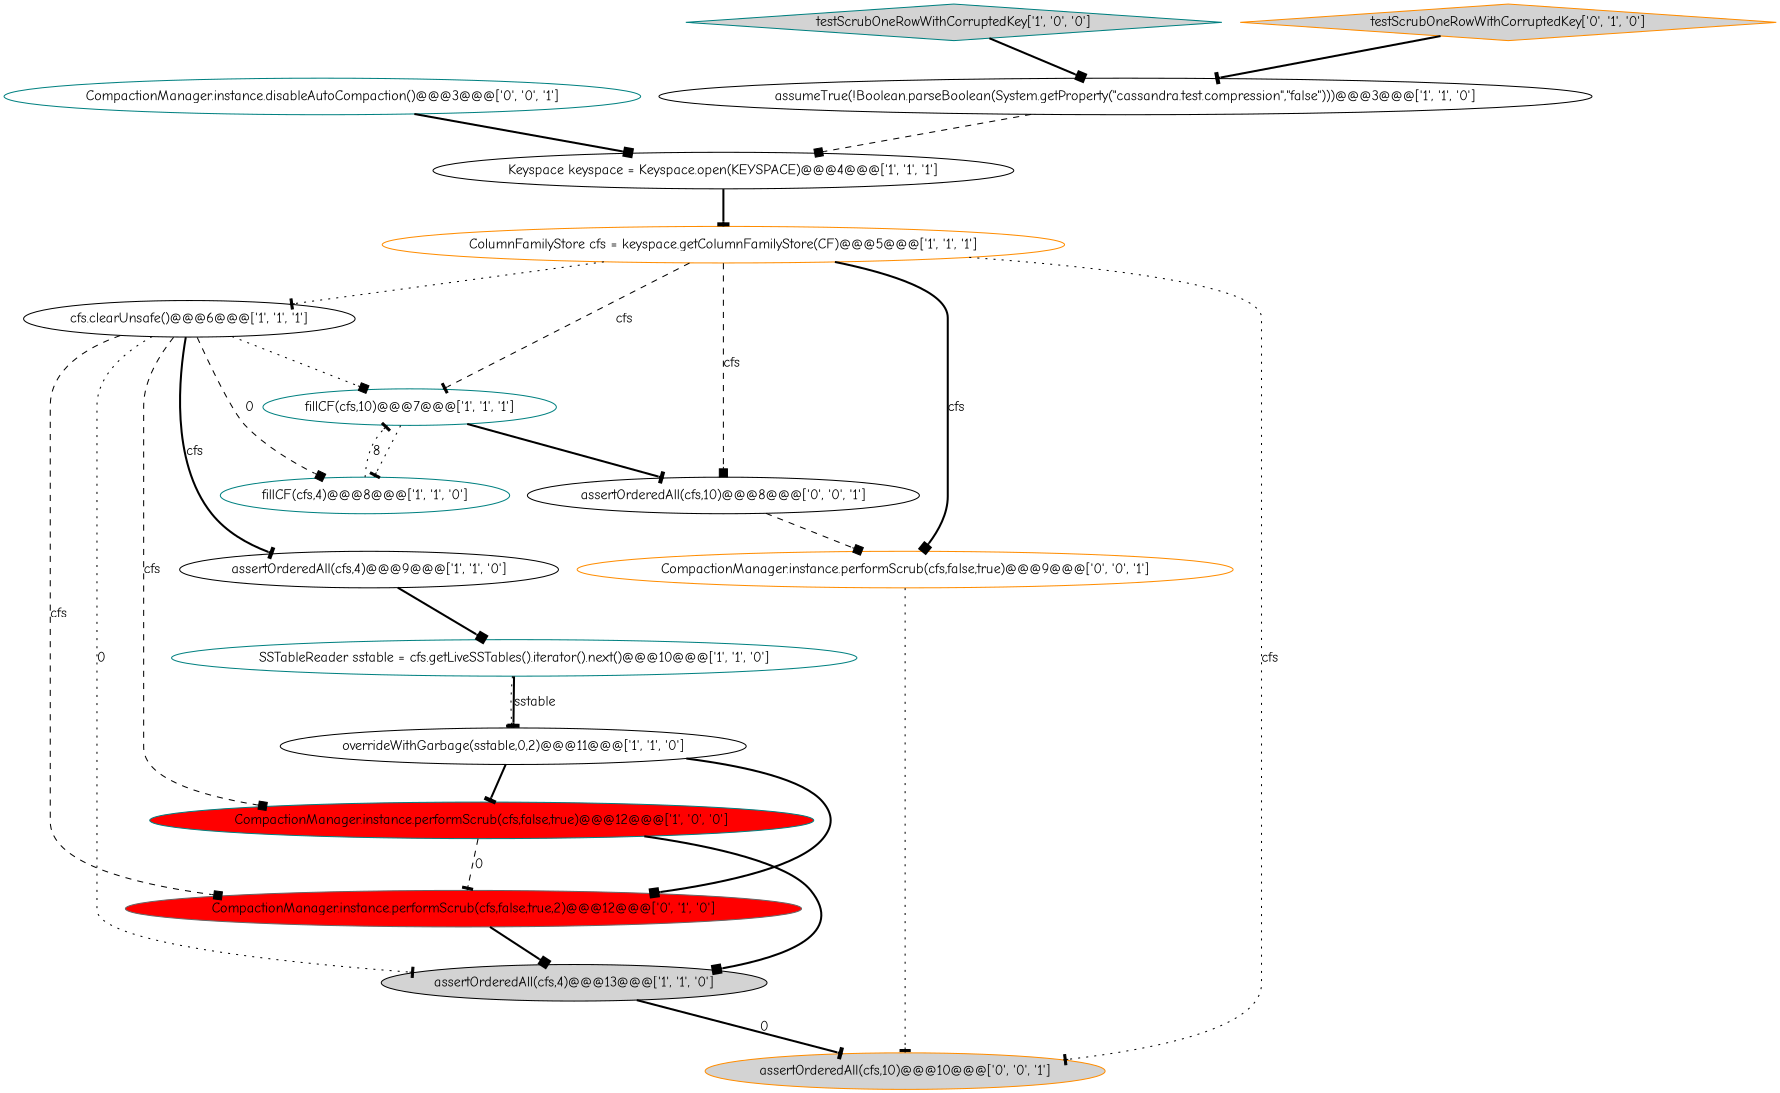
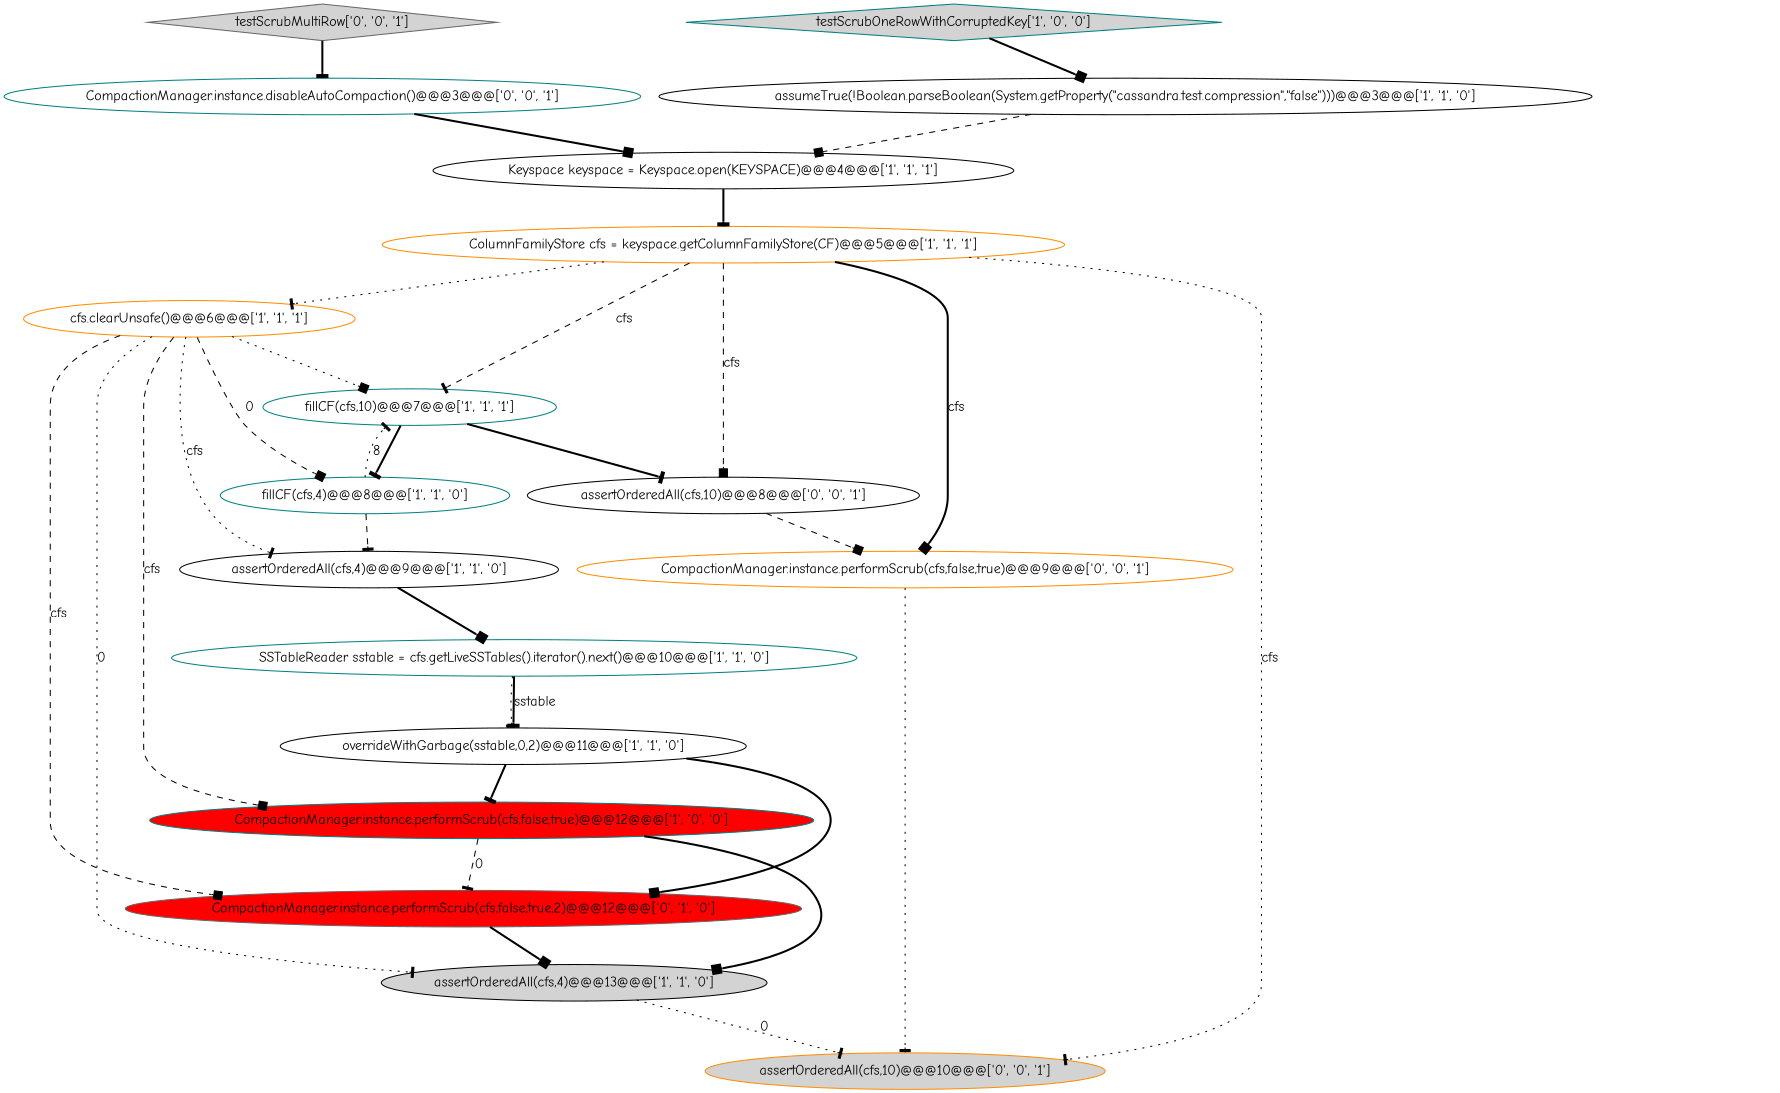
node "testScrubMultiRow['0', '0', '1']": added
node "testScrubOneRowWithCorruptedKey['0', '1', '0']": removed
node "cfs.clearUnsafe()@@@6@@@['1', '1', '1']": color black -> darkorange
edge "fillCF(cfs,10)@@@7@@@['1', '1', '1']" -> "fillCF(cfs,4)@@@8@@@['1', '1', '0']": style dotted -> bold
edge "cfs.clearUnsafe()@@@6@@@['1', '1', '1']" -> "assertOrderedAll(cfs,4)@@@9@@@['1', '1', '0']": style bold -> dotted
edge "fillCF(cfs,4)@@@8@@@['1', '1', '0']" -> "assertOrderedAll(cfs,4)@@@9@@@['1', '1', '0']": added
edge "assertOrderedAll(cfs,4)@@@13@@@['1', '1', '0']" -> "assertOrderedAll(cfs,10)@@@10@@@['0', '0', '1']": style bold -> dotted
